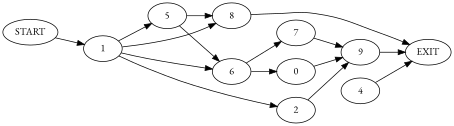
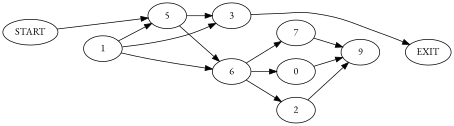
node "8": label "8" -> "3"
edge "START" -> "1": now "START" -> "5"
edge "9" -> "EXIT": removed
edge "1" -> "2": now "6" -> "2"
node "4": removed
